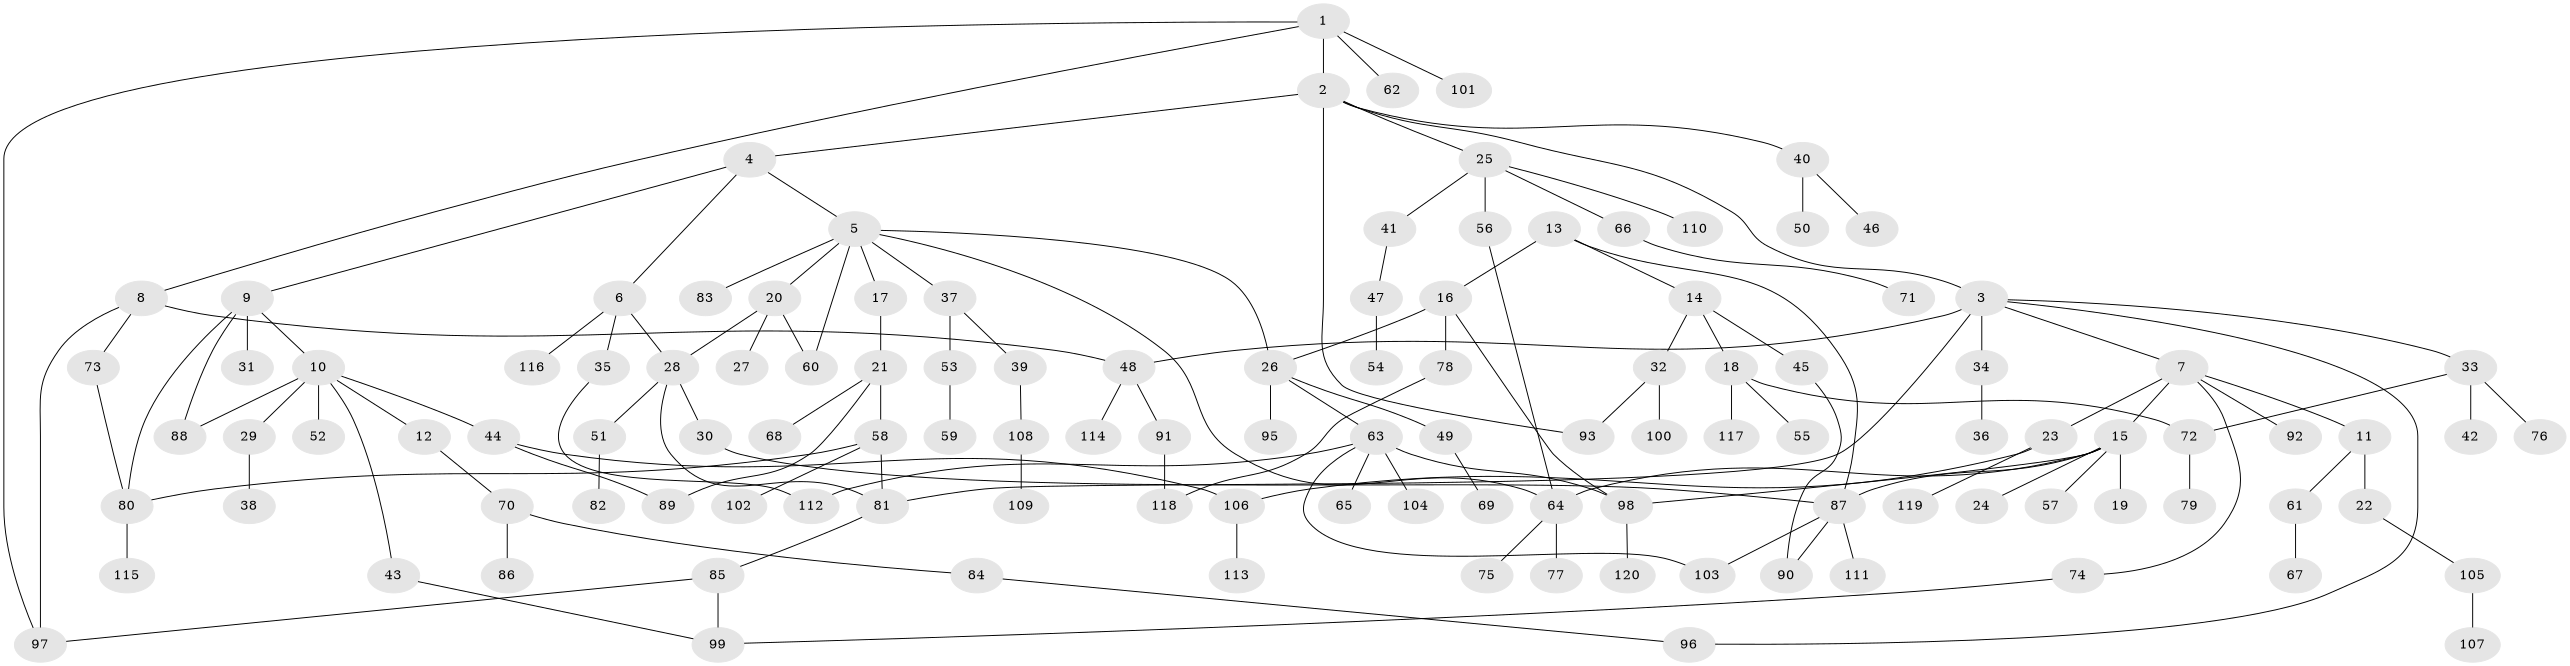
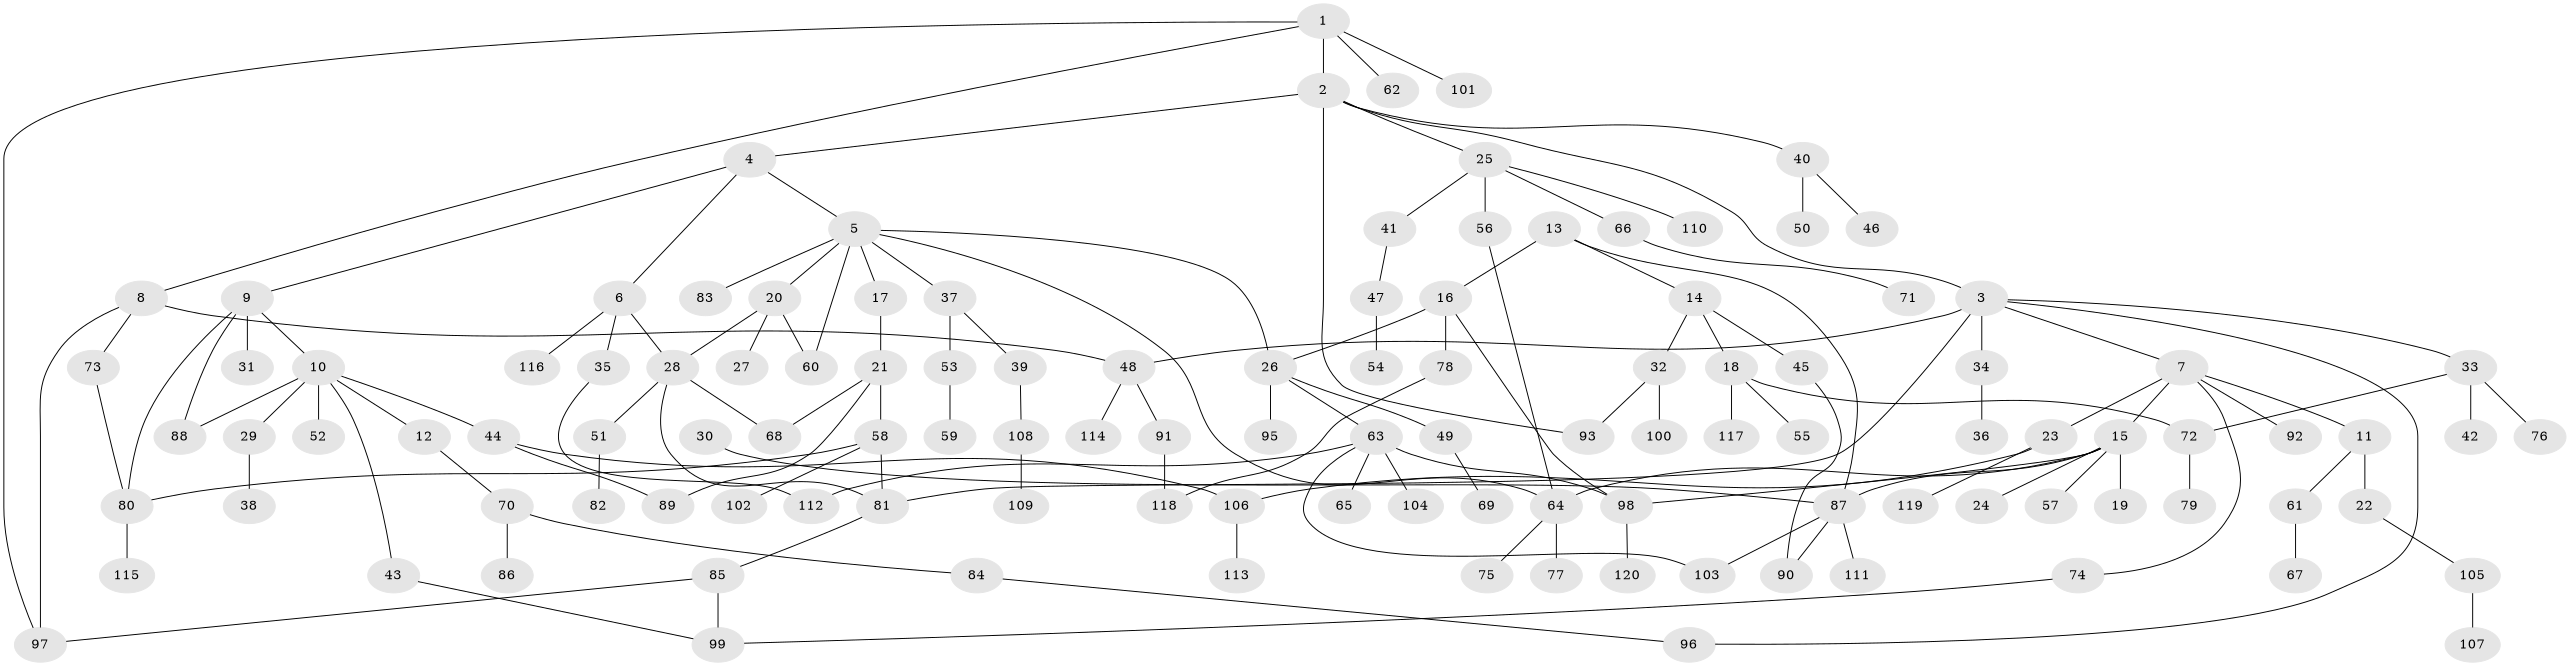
edge "28" -- "30": now "28" -- "68"
